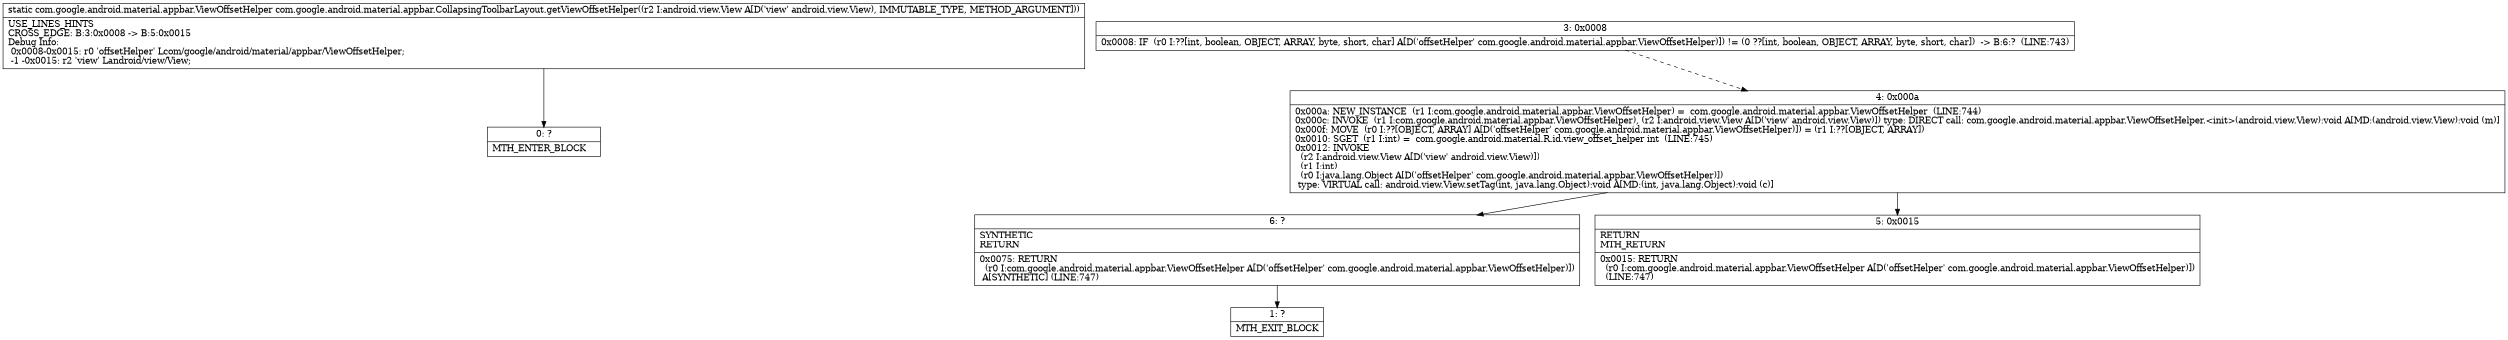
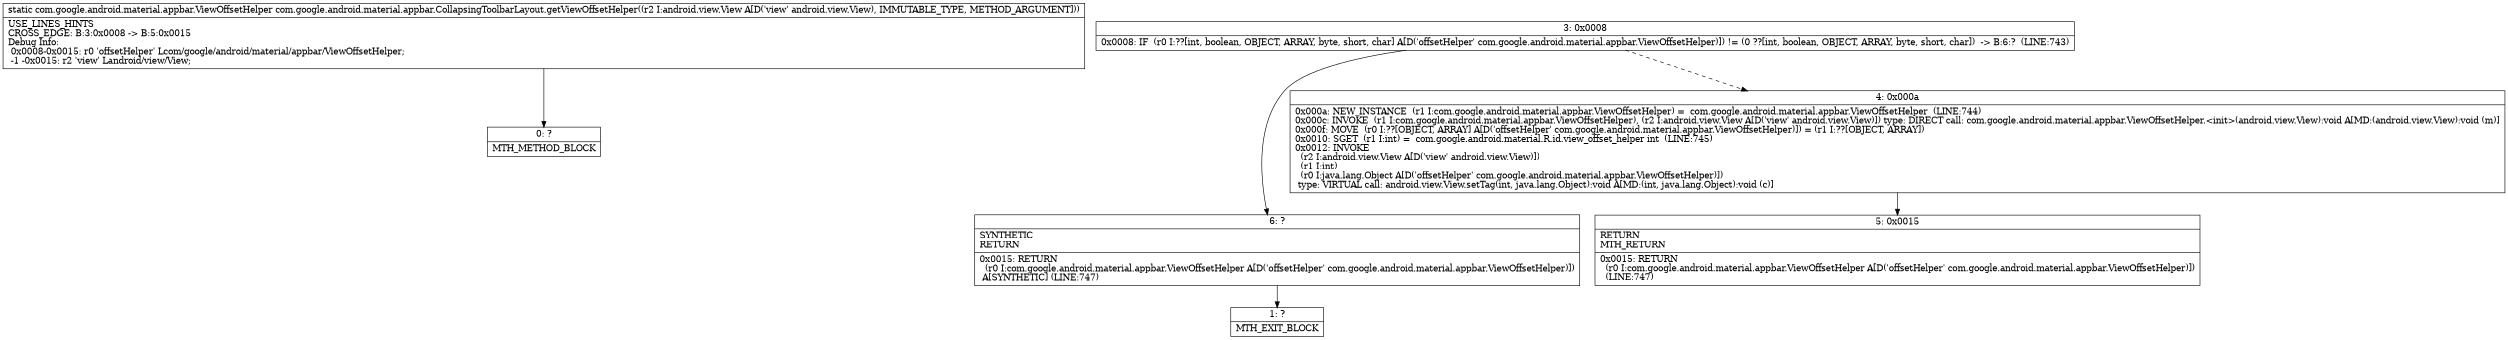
node "0: ?": text "MTH_ENTER_BLOCK" -> "MTH_METHOD_BLOCK"
edge "4: 0x000a" -> "6: ?": now "3: 0x0008" -> "6: ?"
node "6: ?": text "0x0075: RETURN" -> "0x0015: RETURN"
